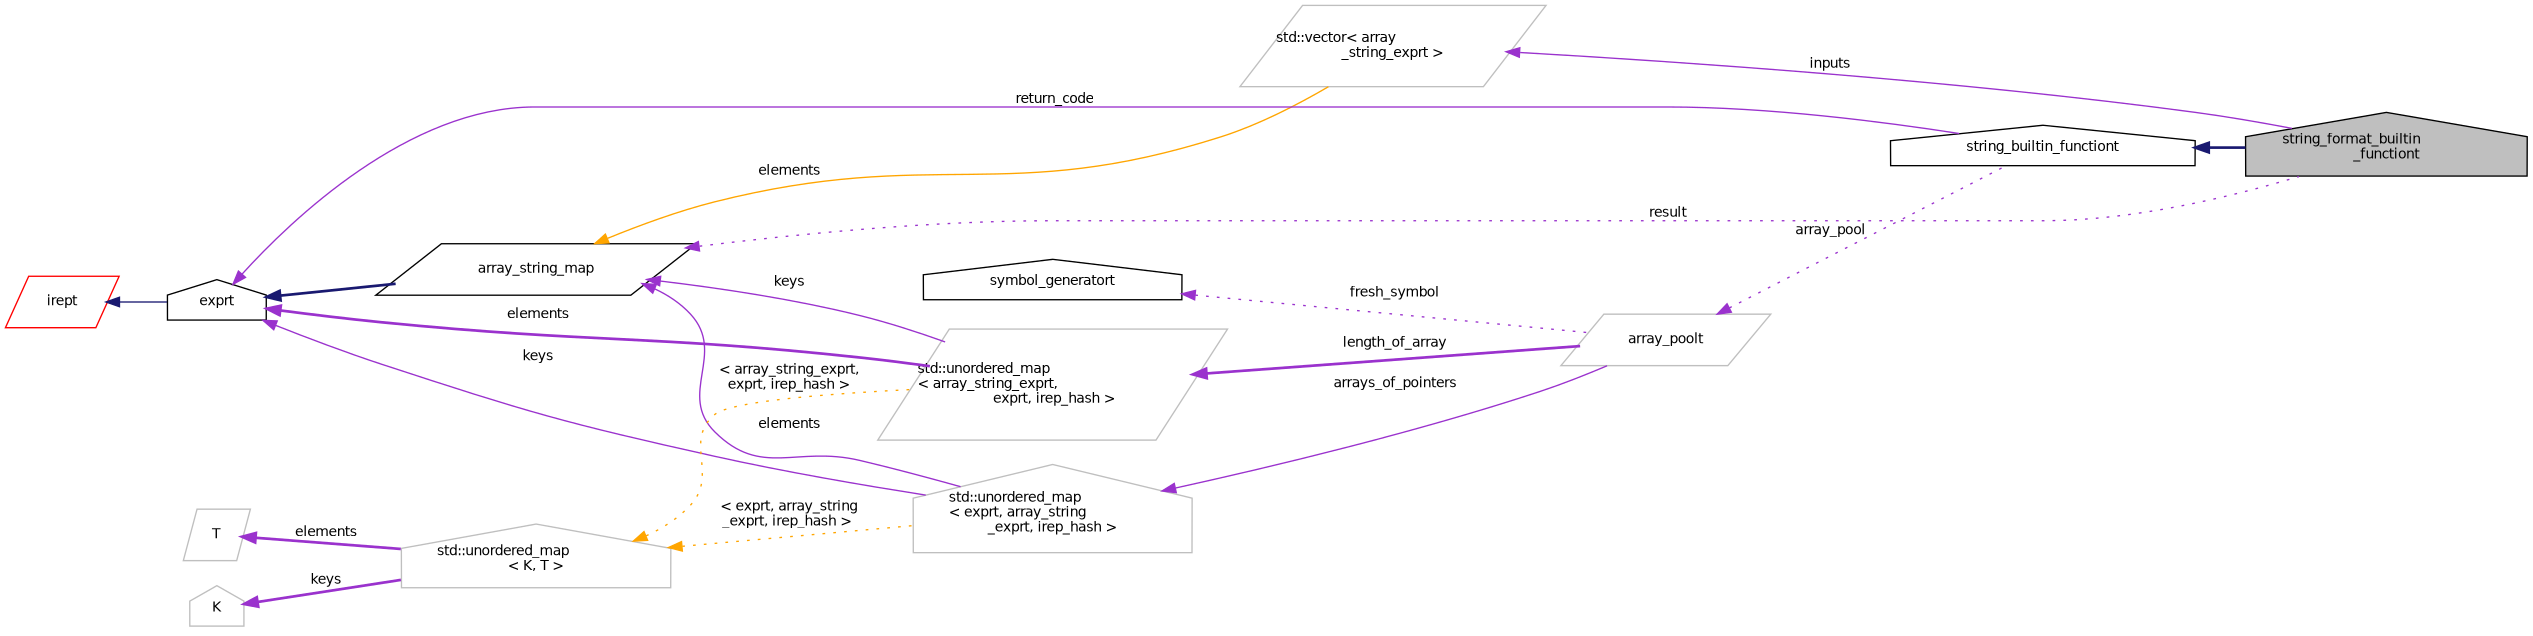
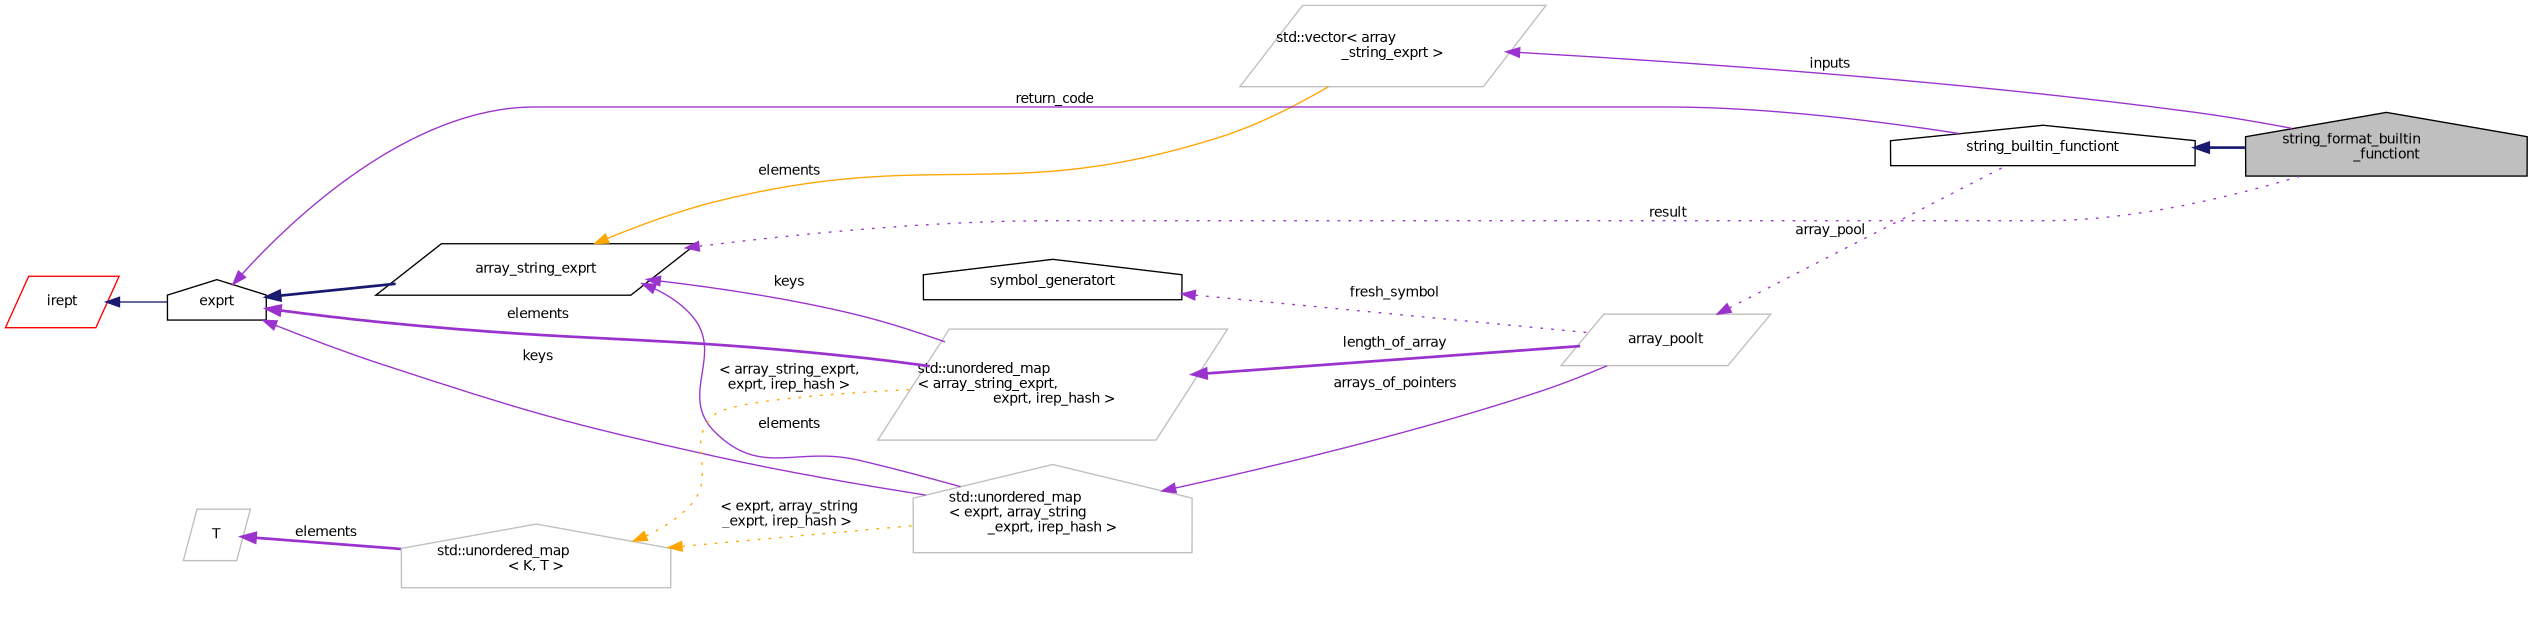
node "array_string_map": label "array_string_map" -> "array_string_exprt"
node "K": removed
